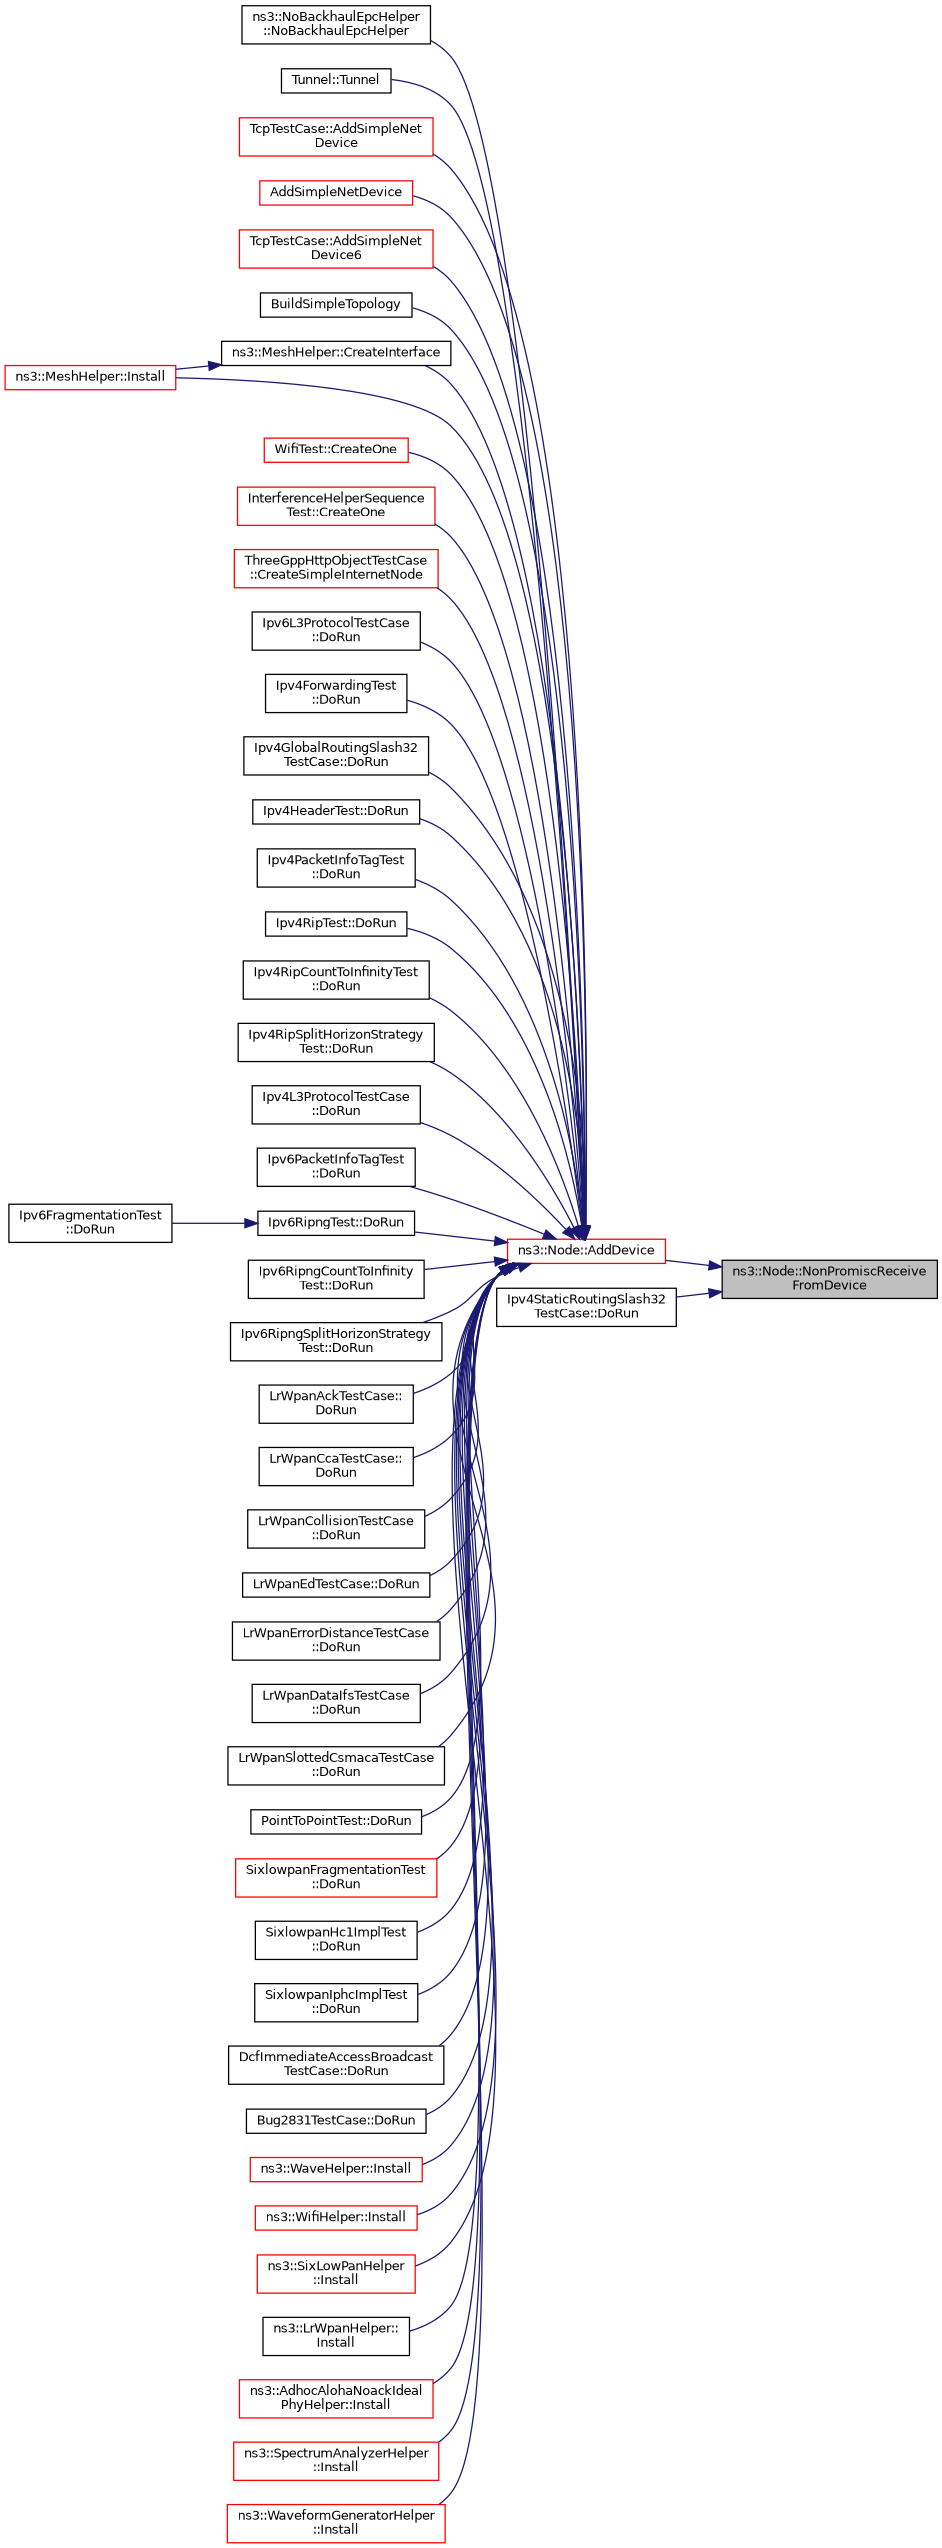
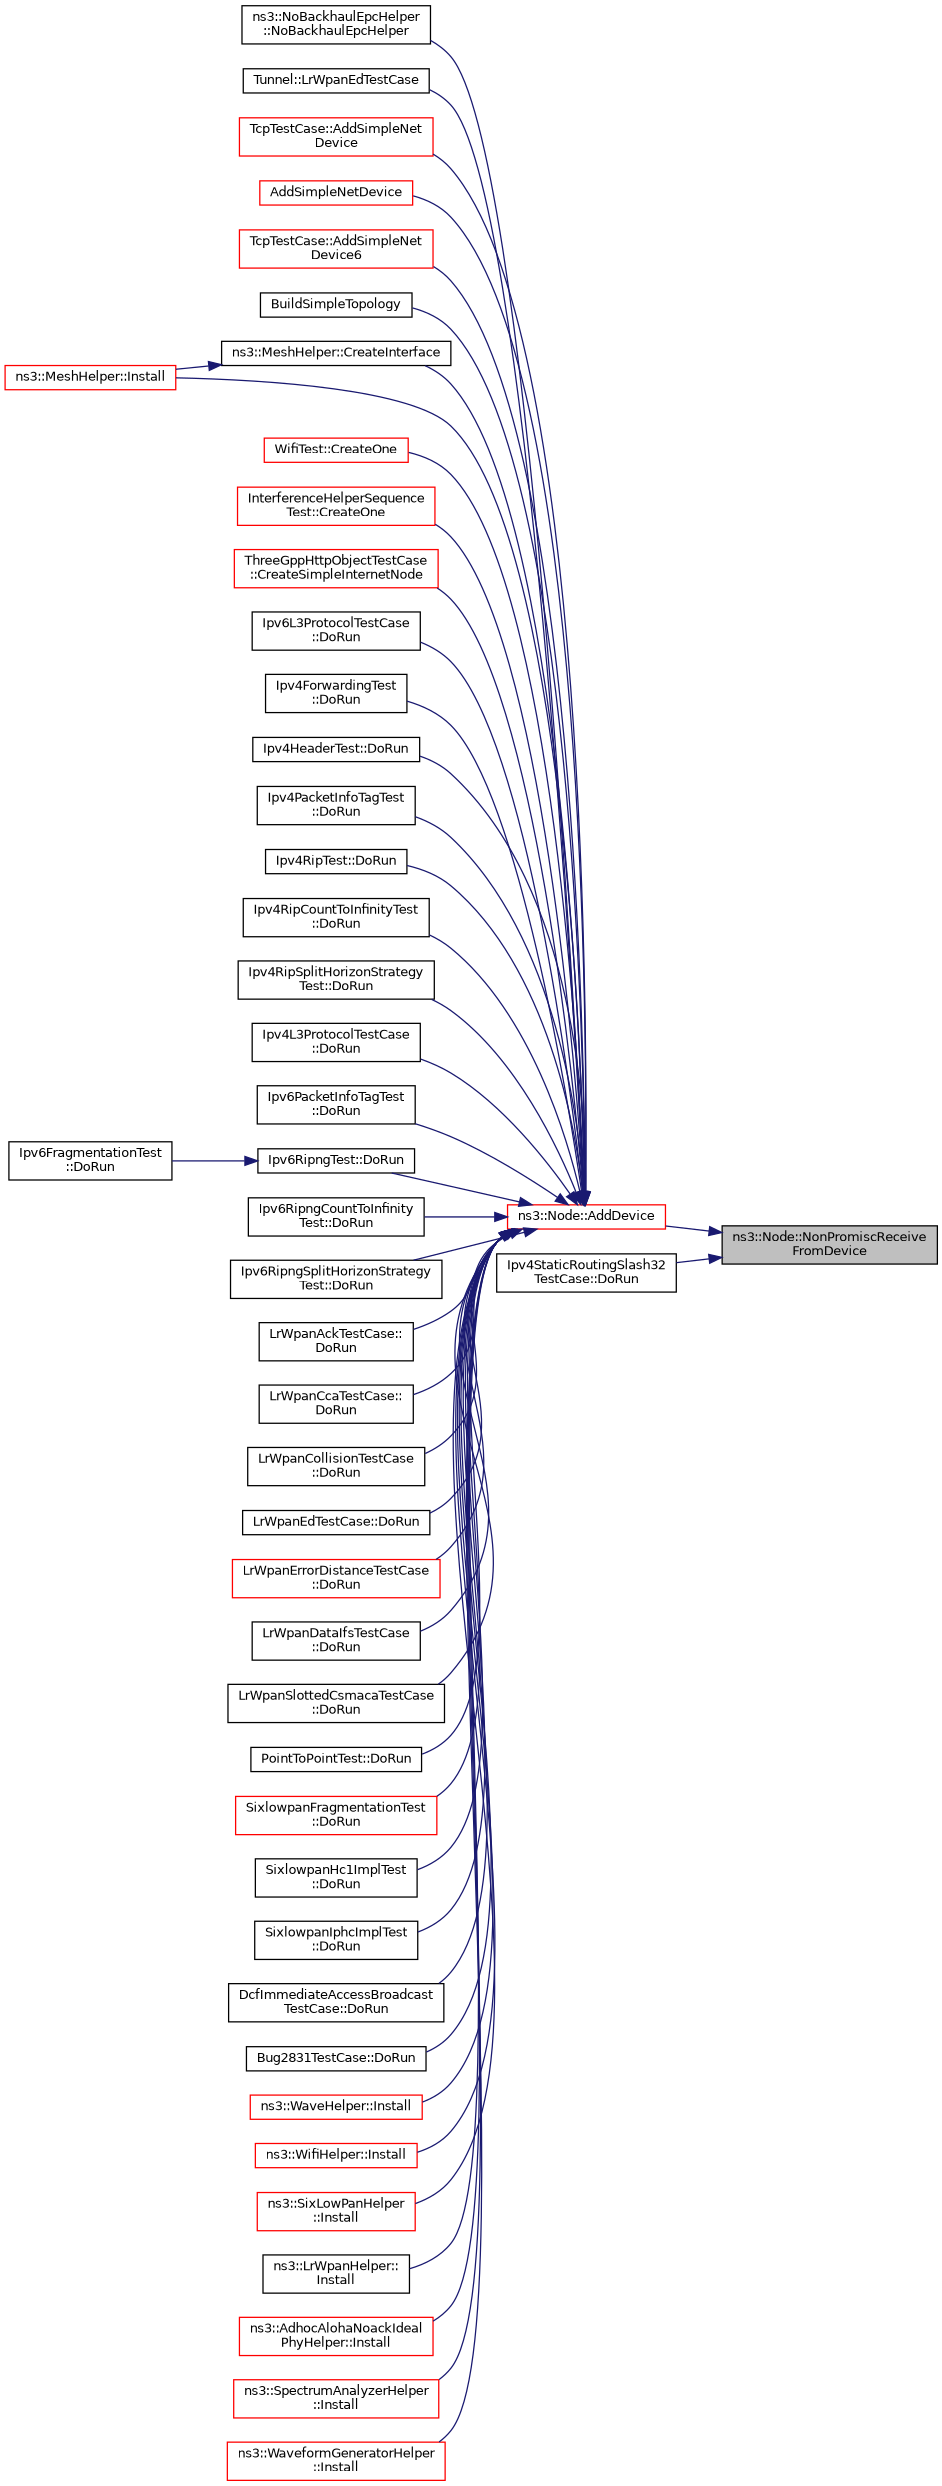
node "Tunnel::Tunnel": label "Tunnel::Tunnel" -> "Tunnel::LrWpanEdTestCase"
node "Ipv4GlobalRoutingSlash32 TestCase::DoRun": removed
node "LrWpanErrorDistanceTestCase ::DoRun": color black -> red
